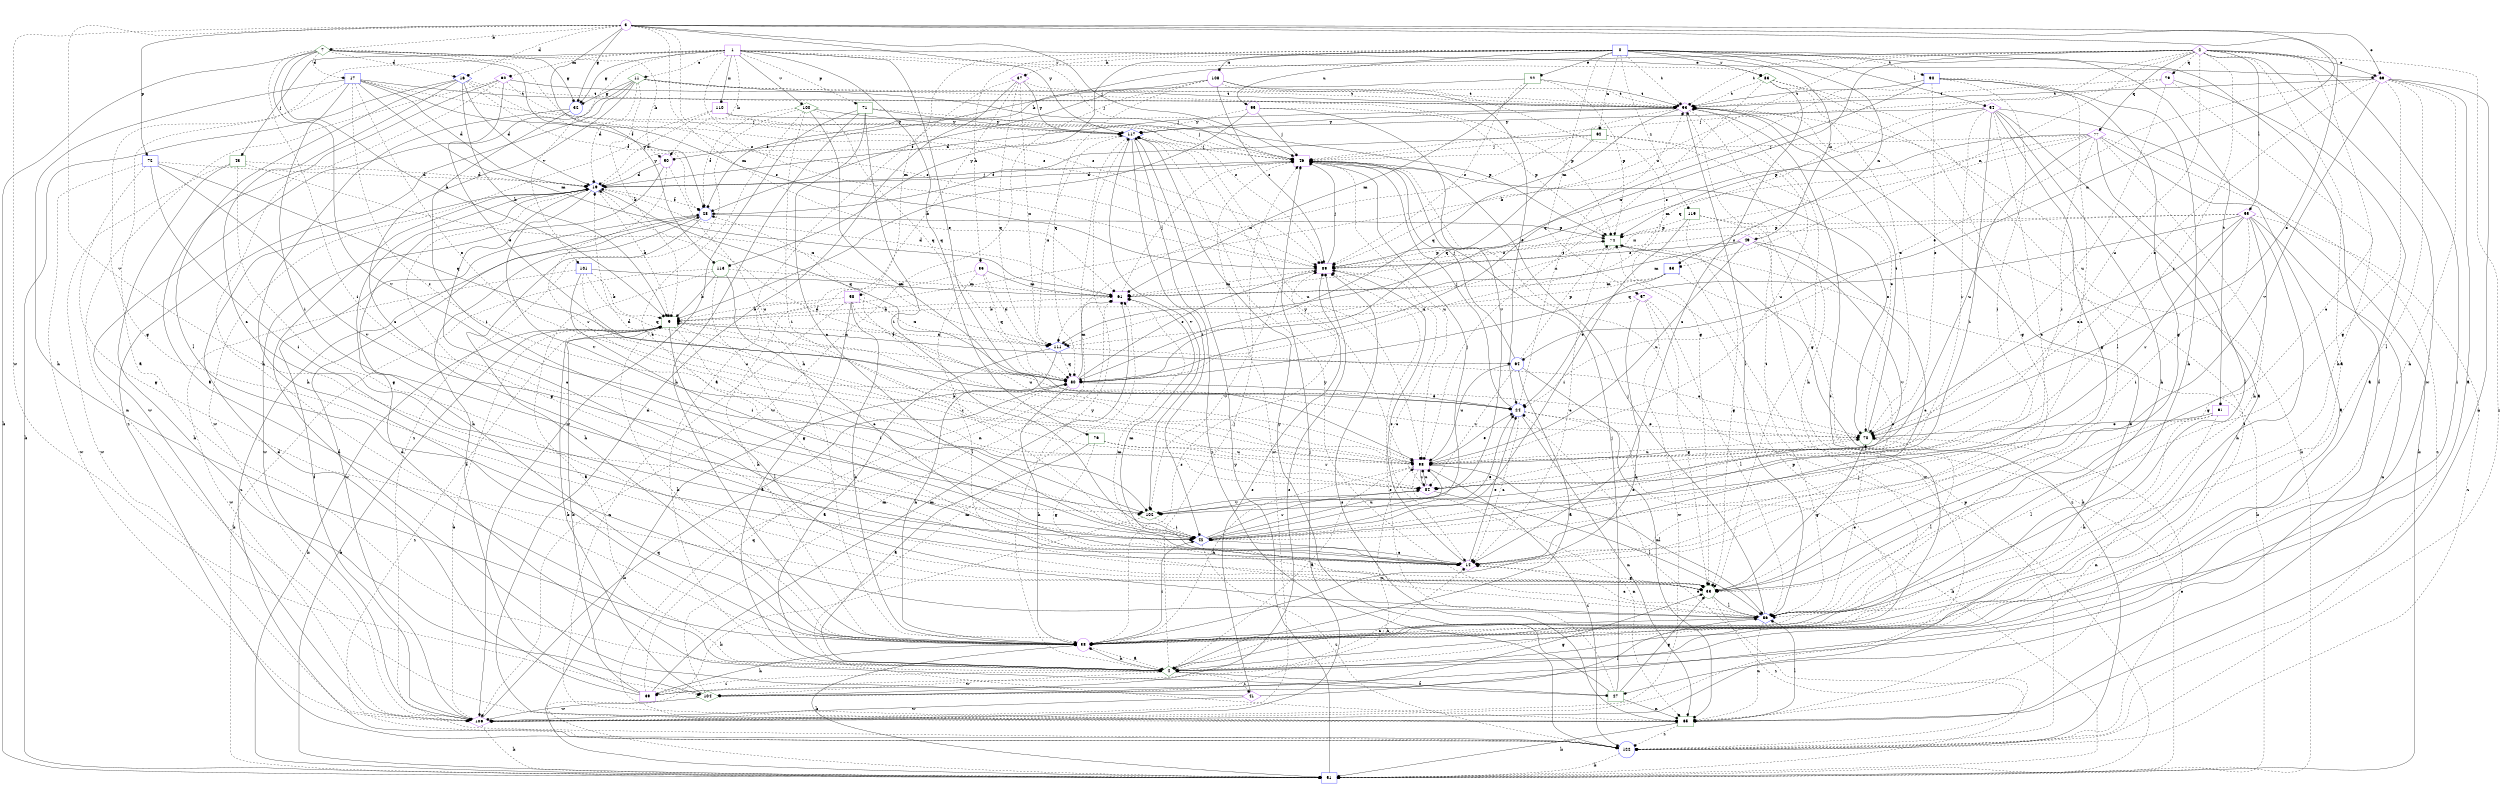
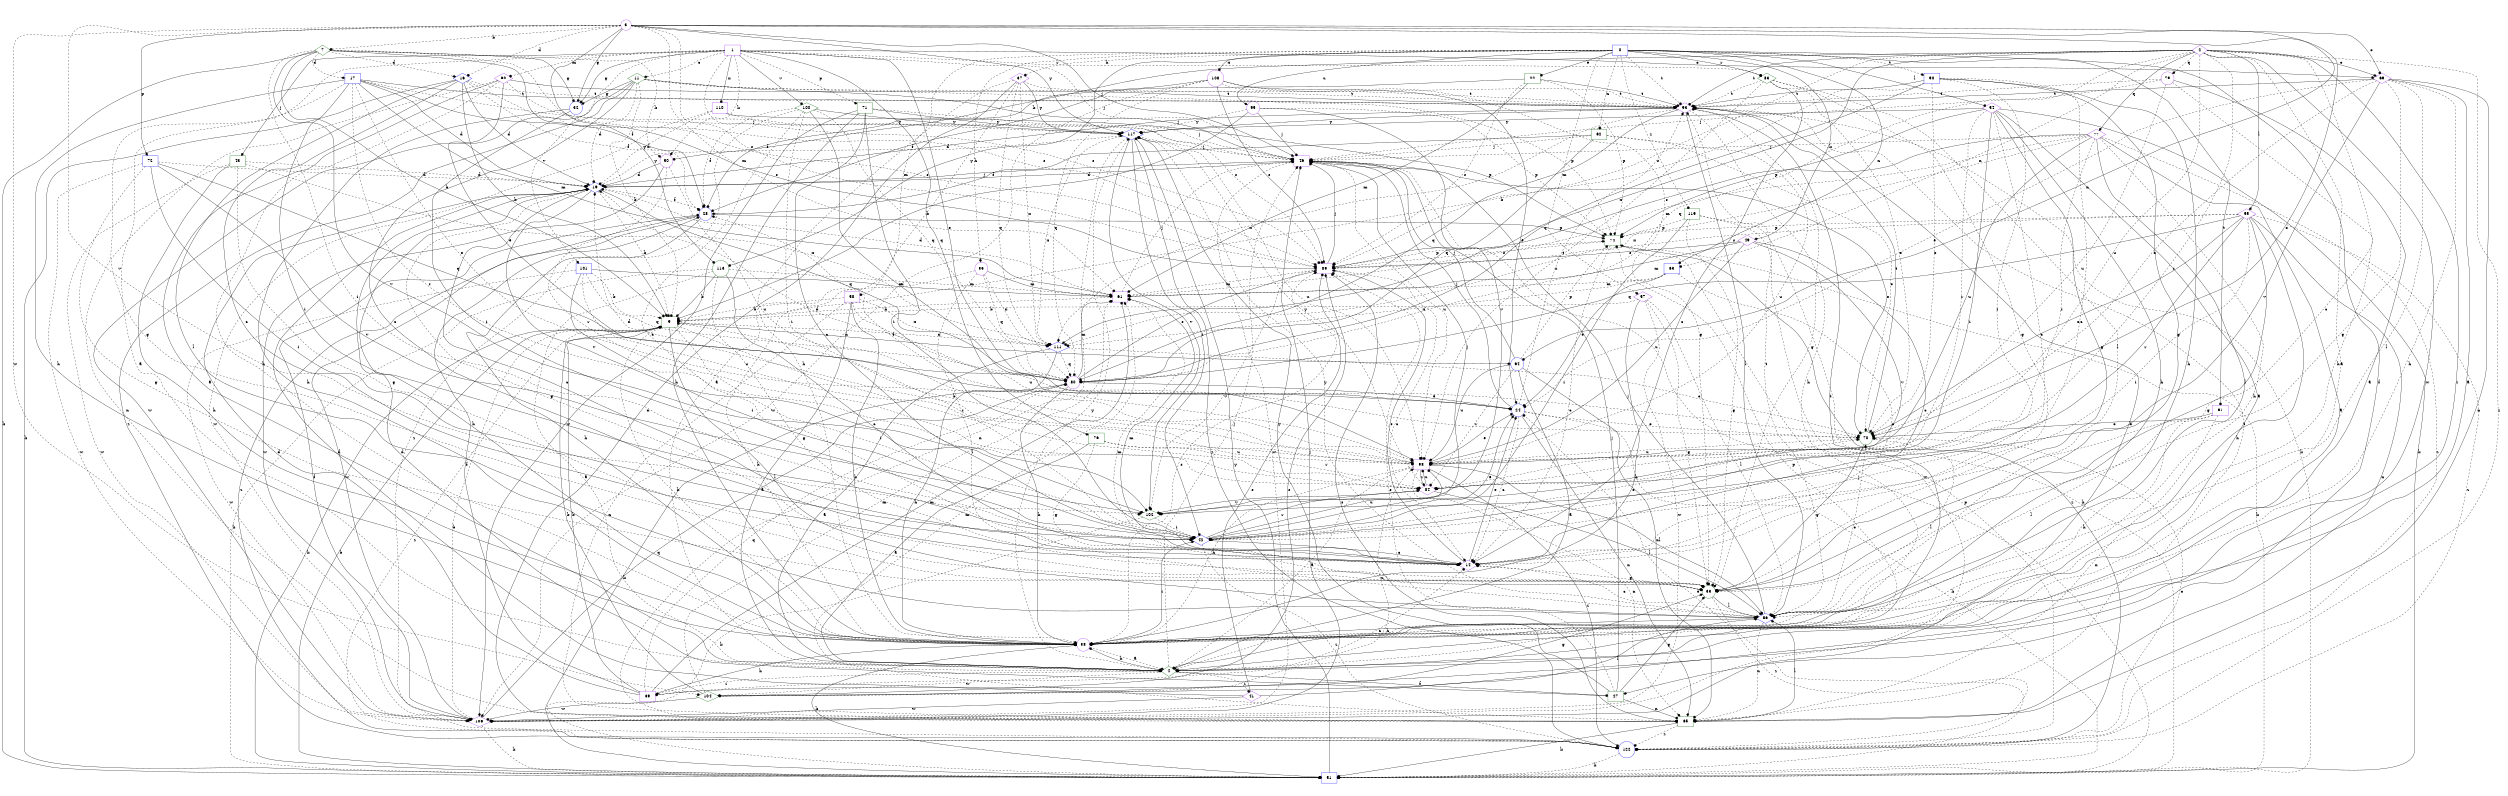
edge "2" -> "93": style dashed -> solid
edge "43" -> "104": now "43" -> "38"
edge "104" -> "89": arrowhead dot -> diamond
